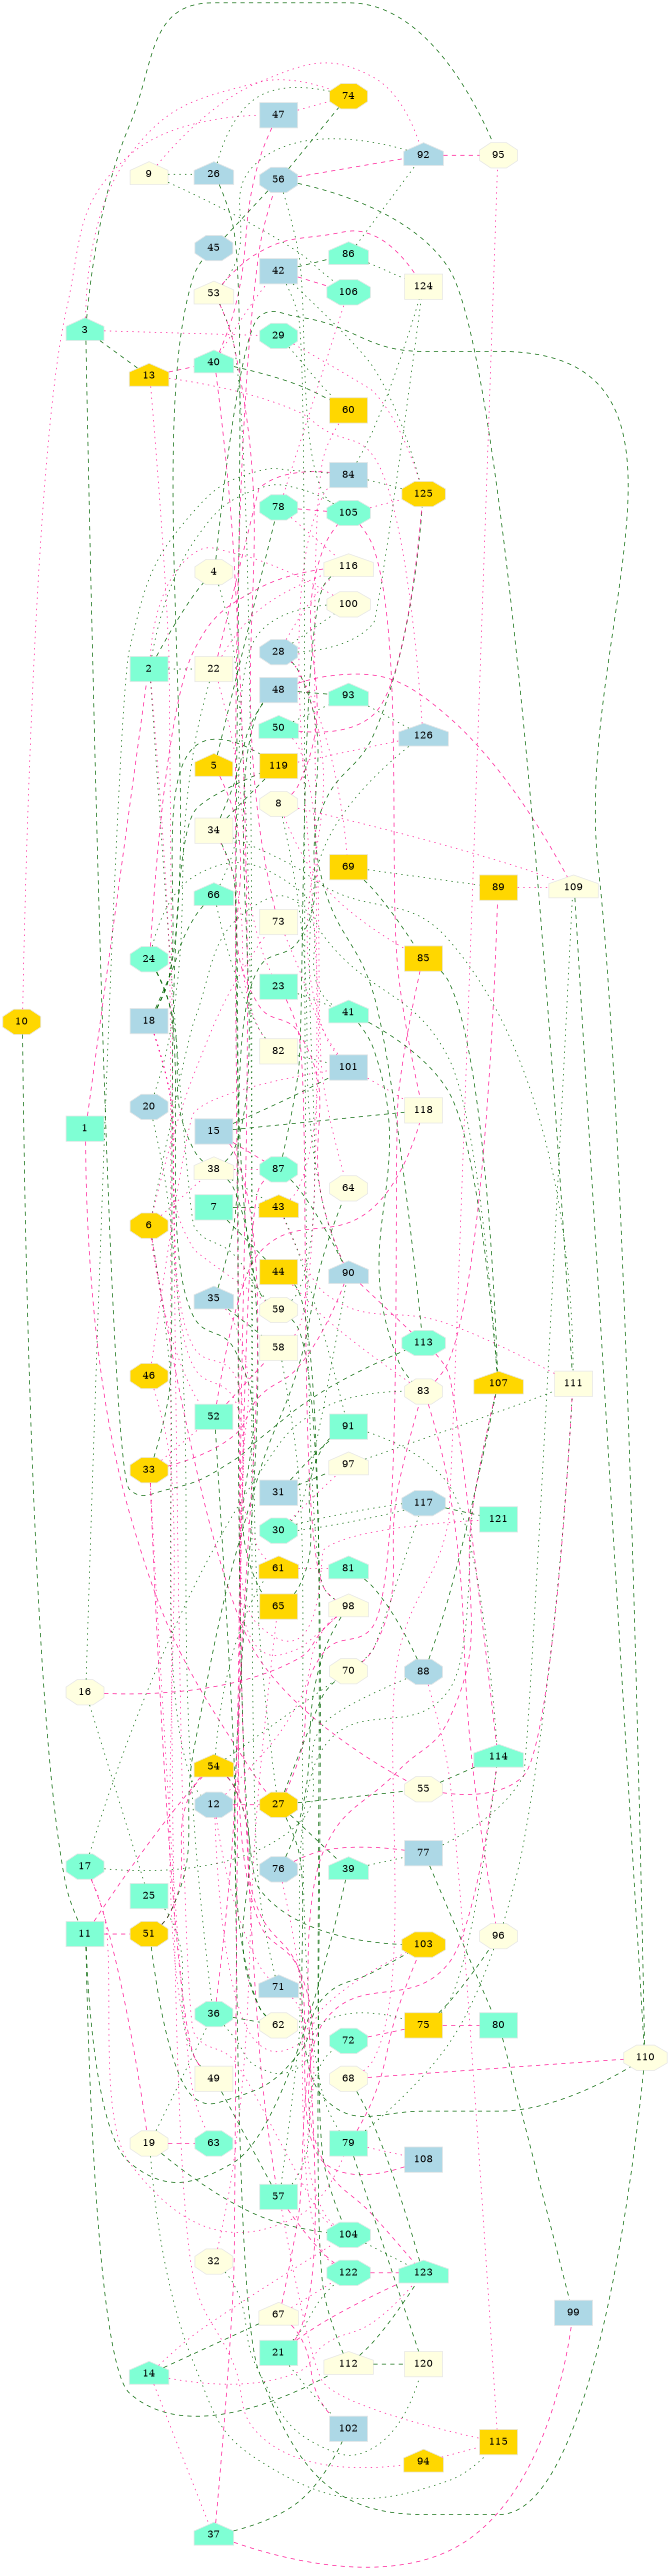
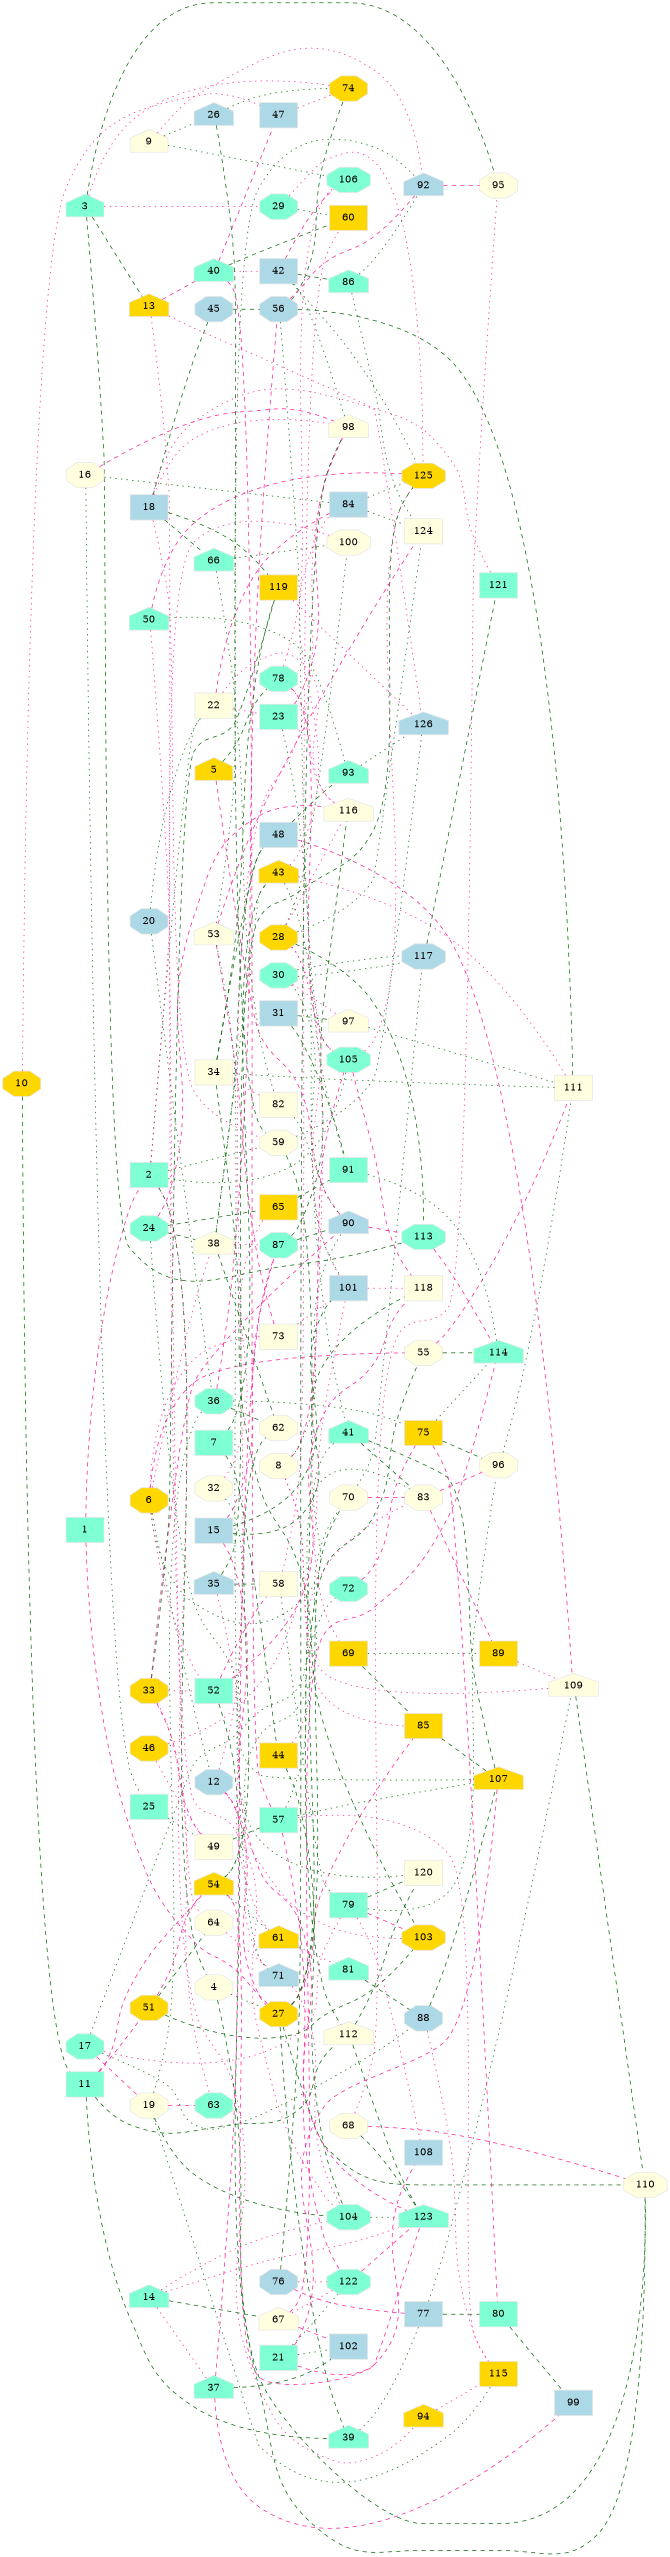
node "28": fillcolor lightblue -> gold
edge "64" -- "71": added
